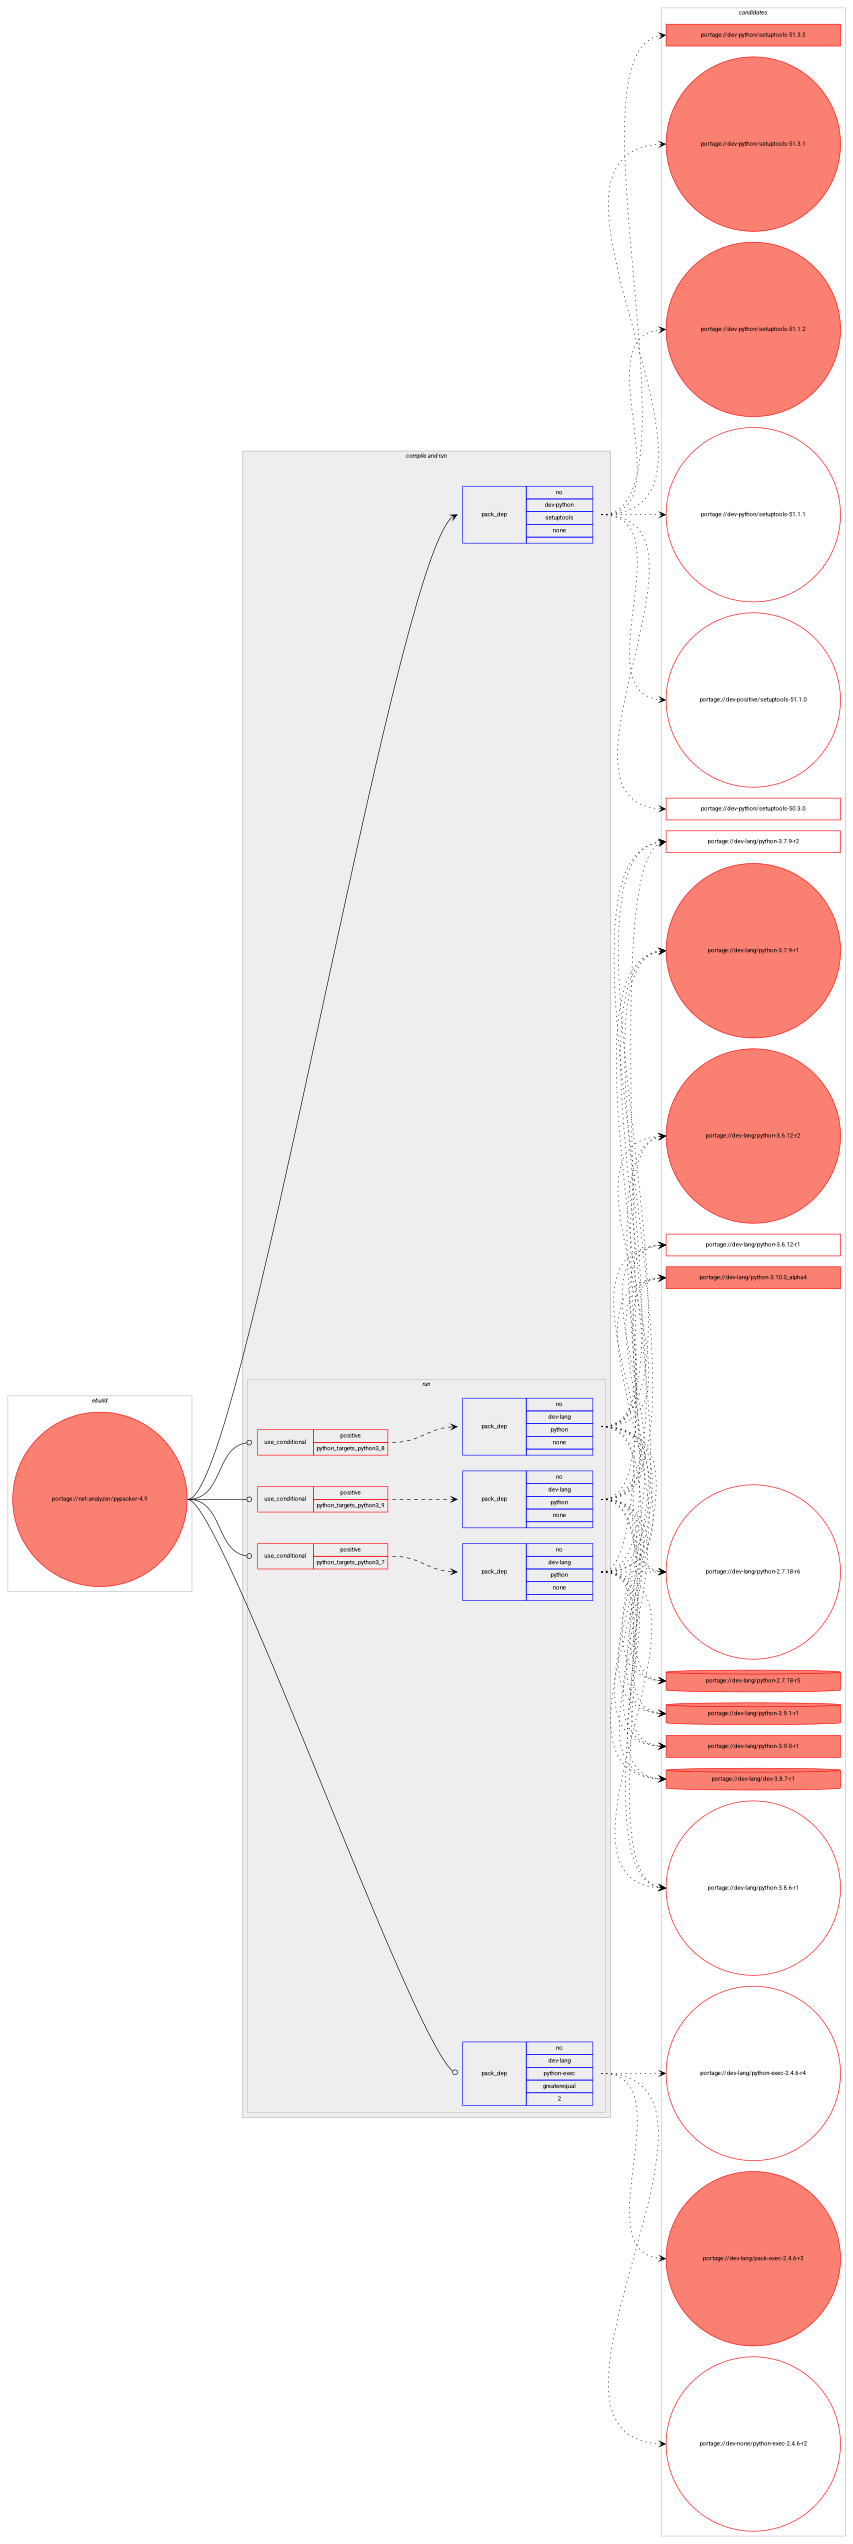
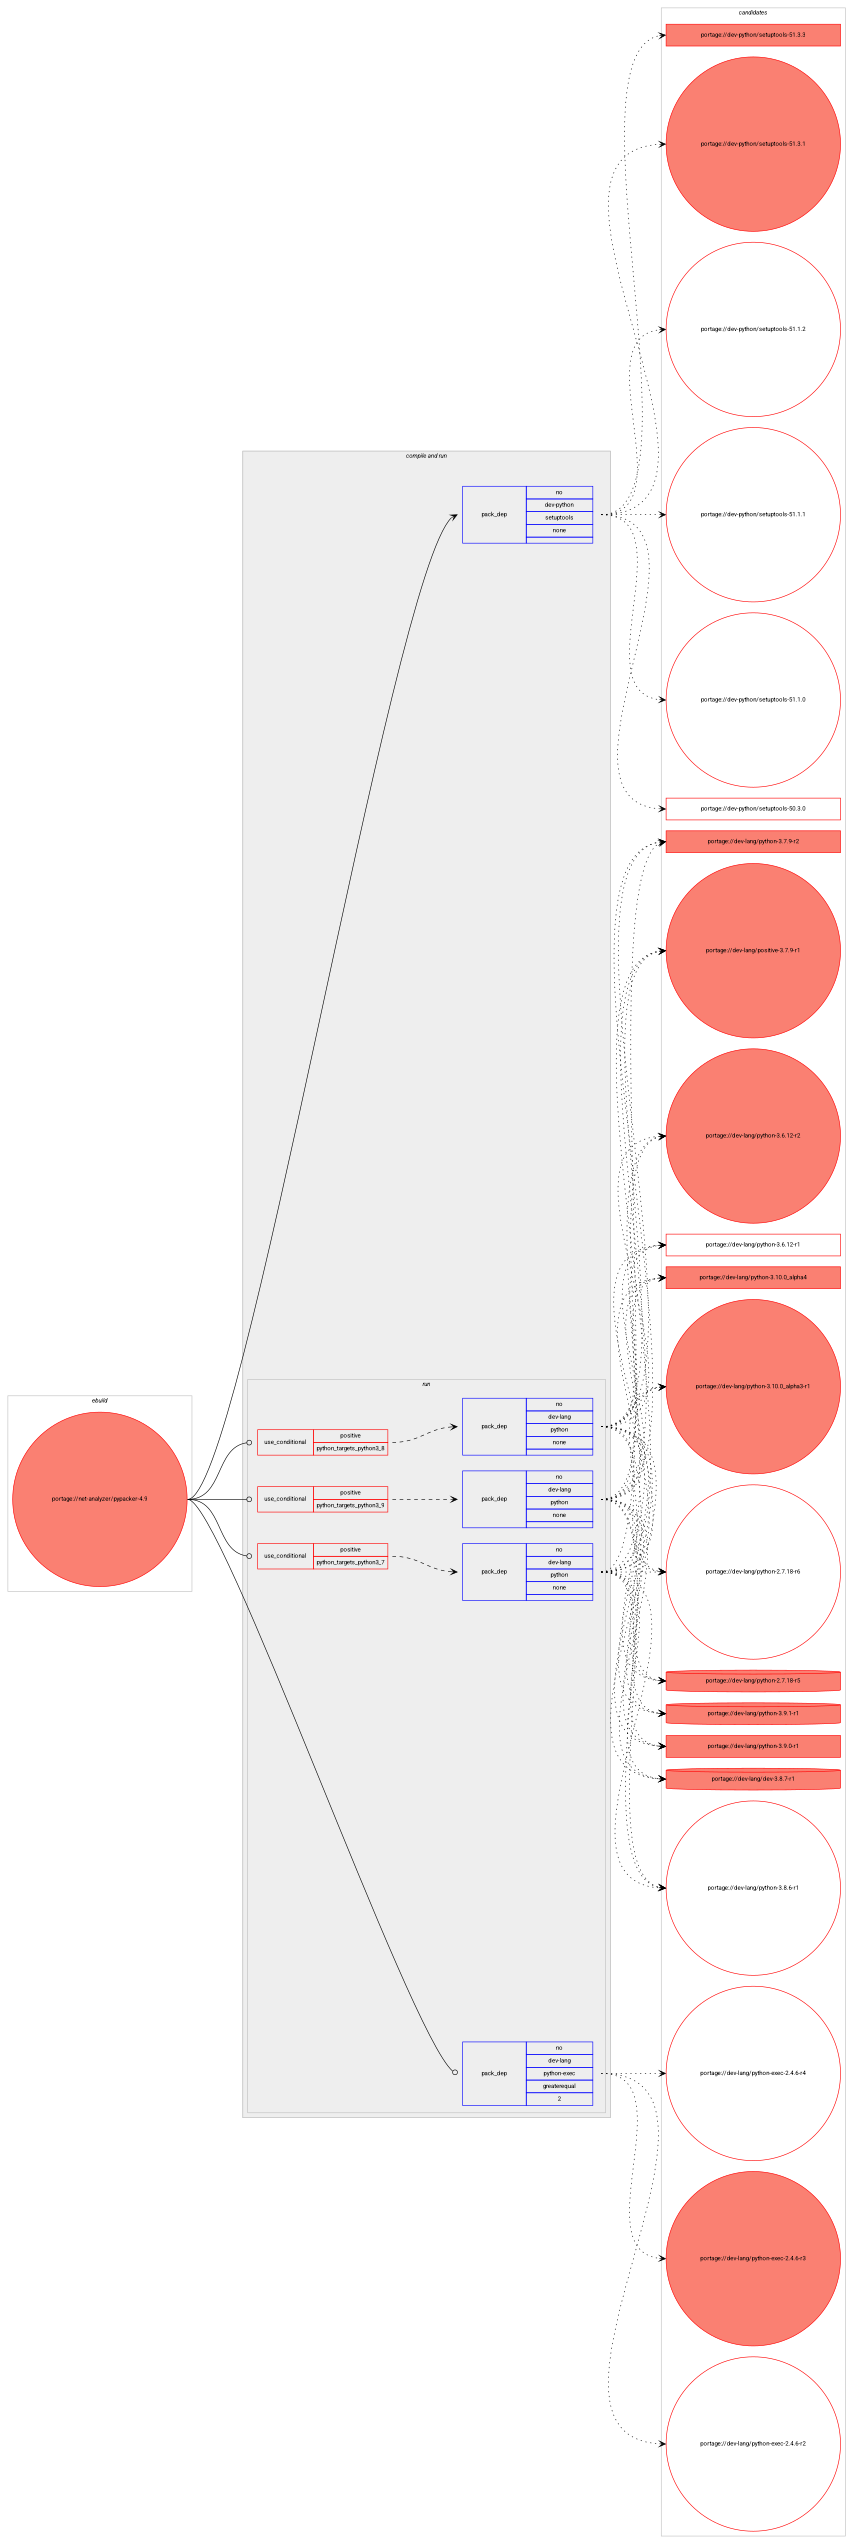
node "portage://dev-python/setuptools-51.1.2": fillcolor salmon -> white
node "portage://dev-positive/setuptools-51.1.0": label "portage://dev-positive/setuptools-51.1.0" -> "portage://dev-python/setuptools-51.1.0"
node "portage://dev-lang/python-3.7.9-r2": fillcolor white -> salmon
node "portage://dev-lang/python-3.7.9-r1": label "portage://dev-lang/python-3.7.9-r1" -> "portage://dev-lang/positive-3.7.9-r1"
node "portage://dev-lang/python-3.10.0_alpha3-r1": added
node "portage://dev-lang/pack-exec-2.4.6-r3": label "portage://dev-lang/pack-exec-2.4.6-r3" -> "portage://dev-lang/python-exec-2.4.6-r3"
node "portage://dev-none/python-exec-2.4.6-r2": label "portage://dev-none/python-exec-2.4.6-r2" -> "portage://dev-lang/python-exec-2.4.6-r2"
